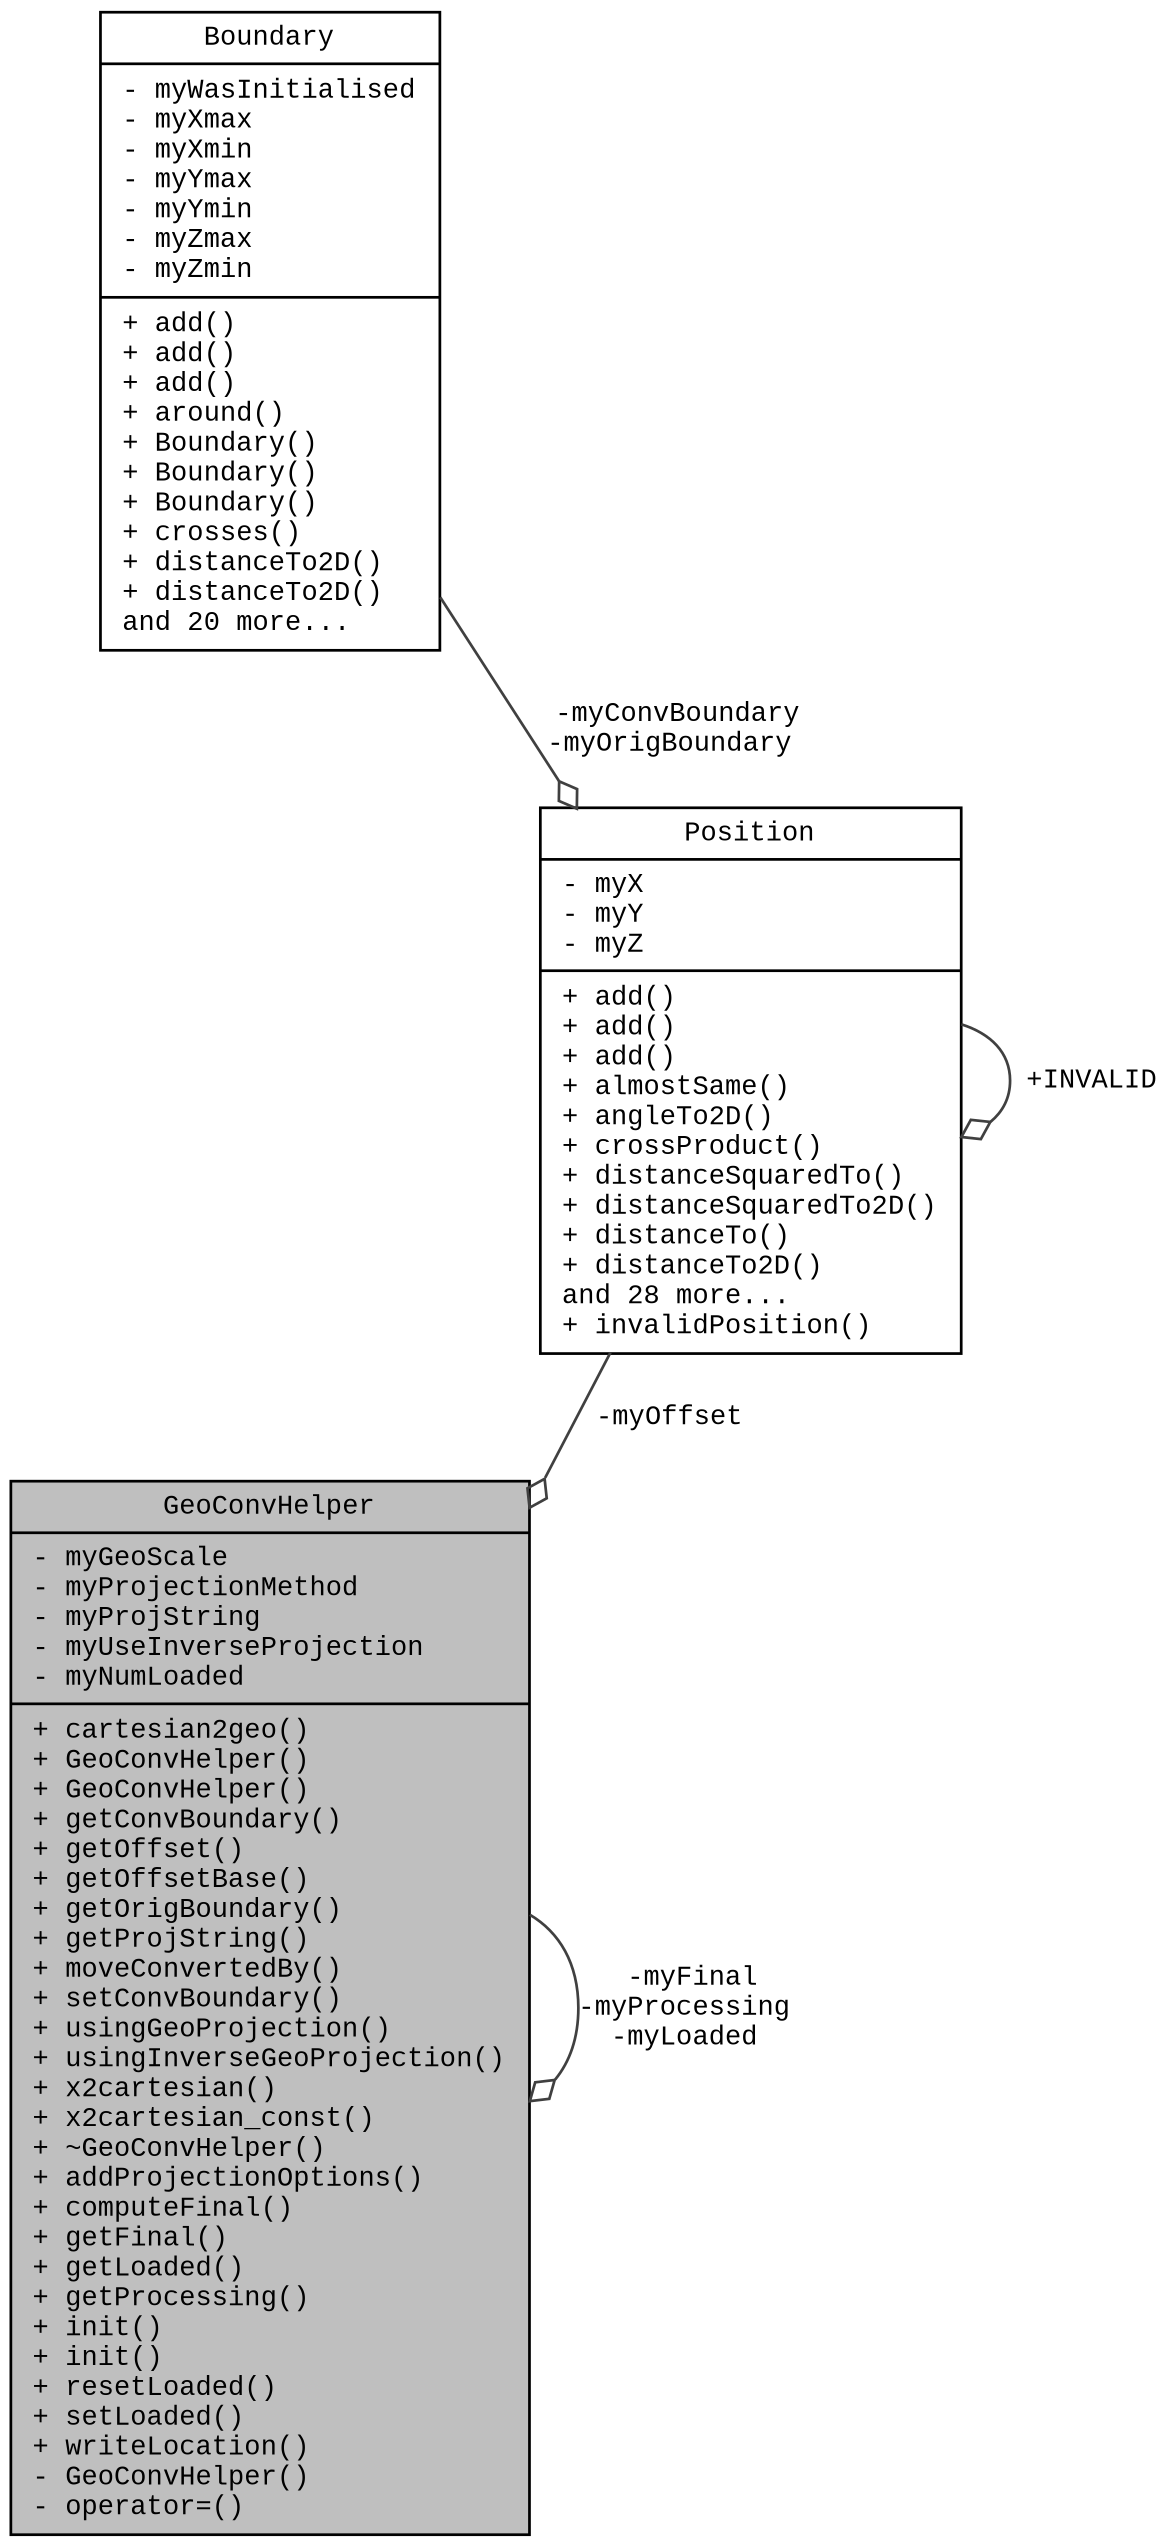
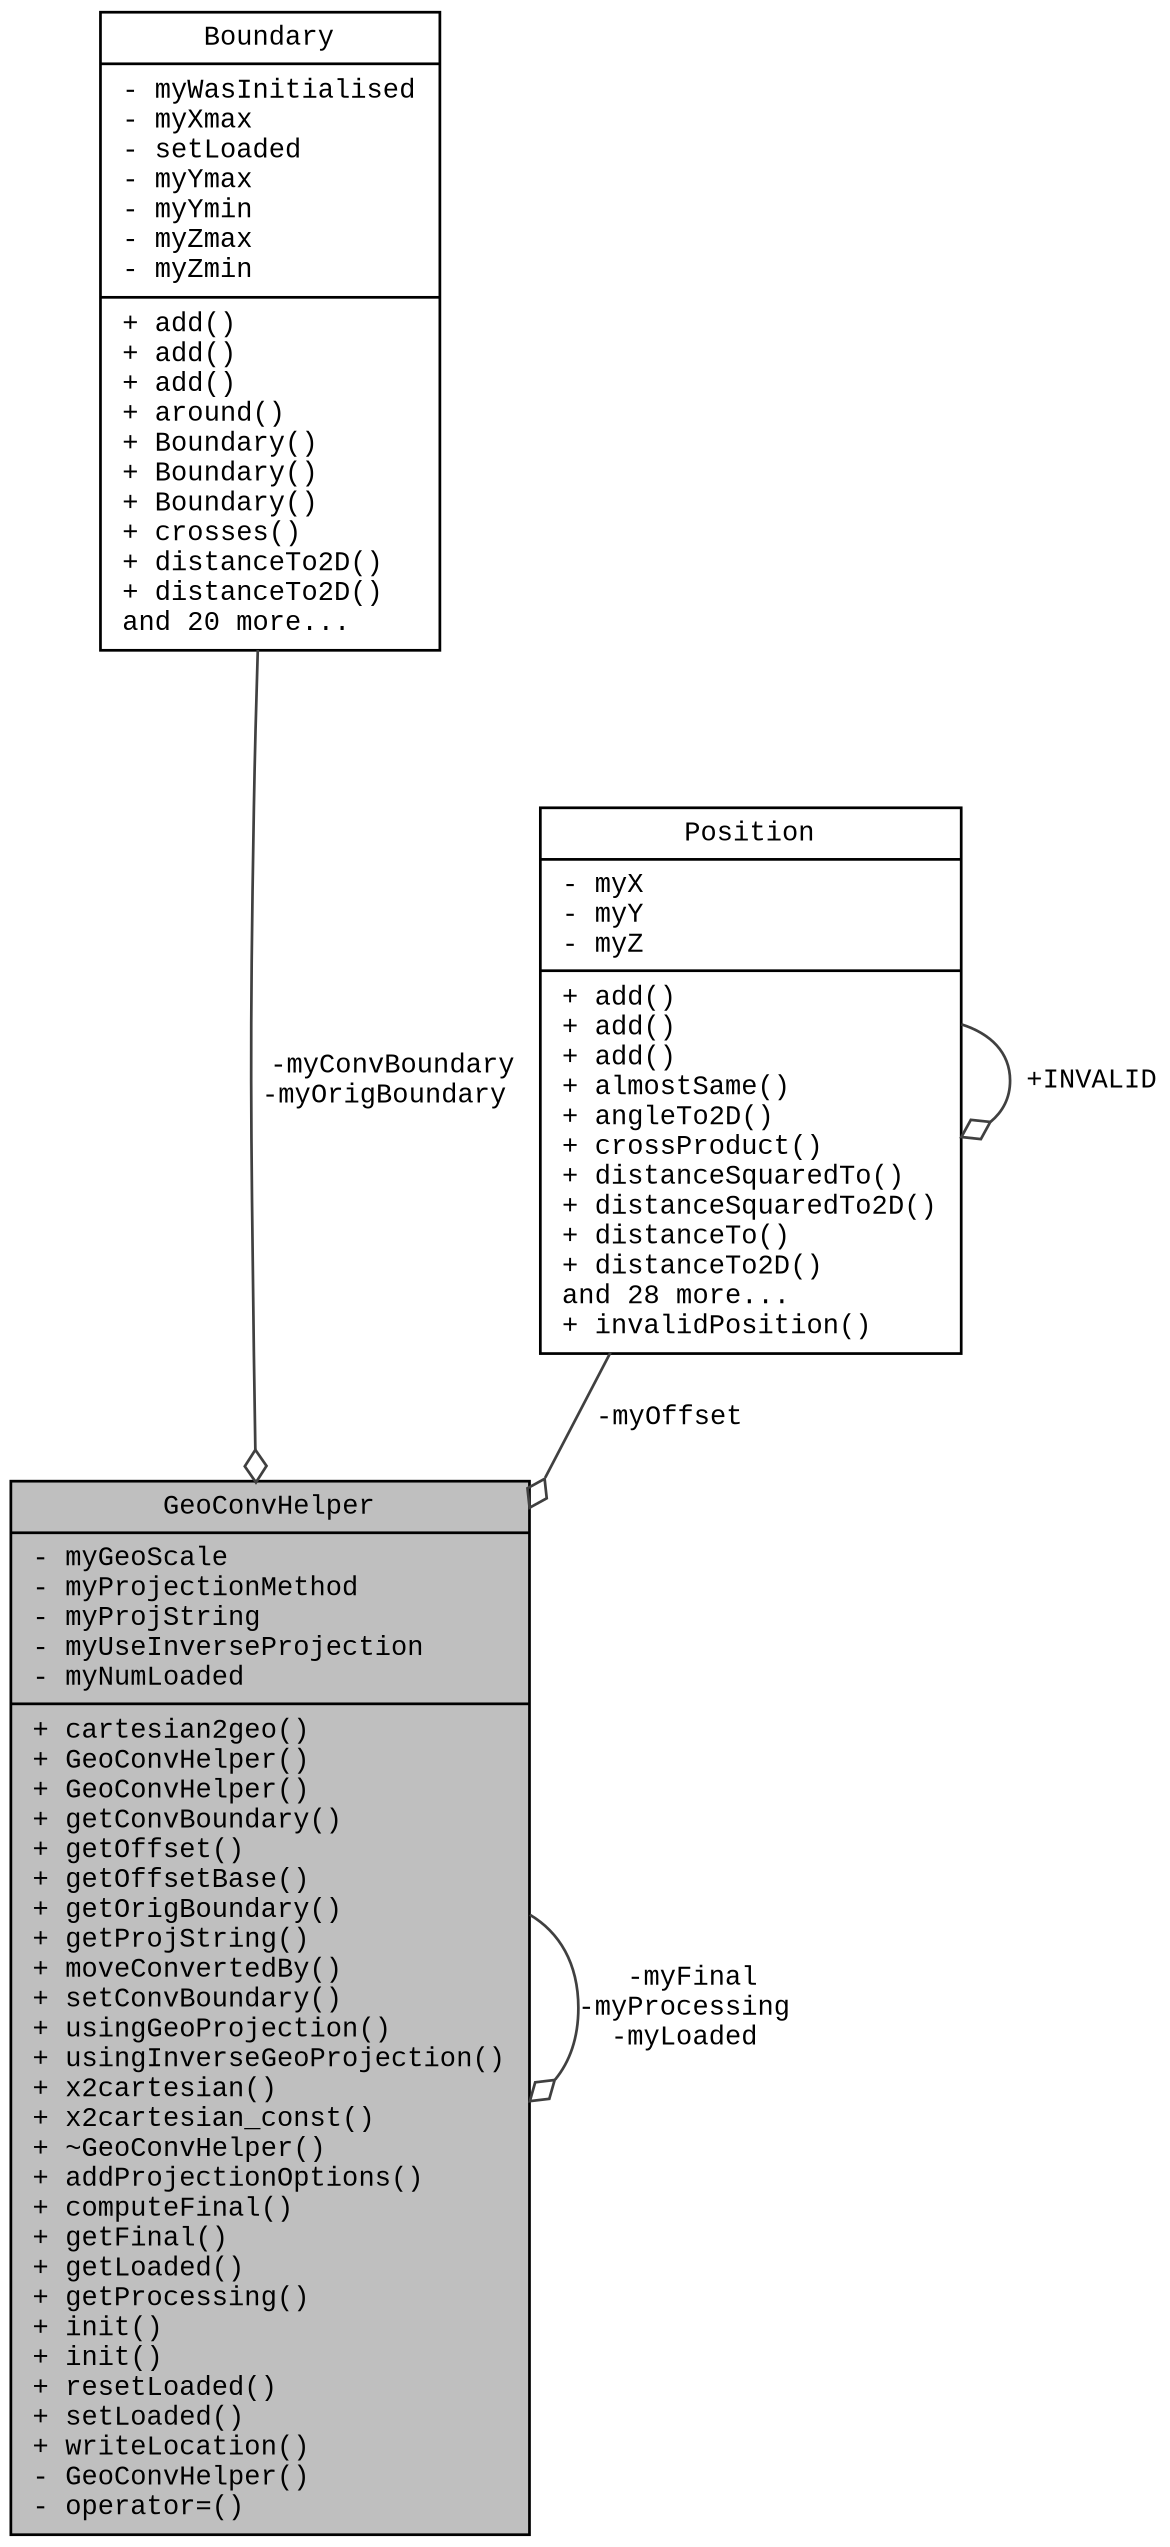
node "Boundary": text "- myXmin" -> "- setLoaded"
edge "Boundary" -> "Position": now "Boundary" -> "GeoConvHelper"
